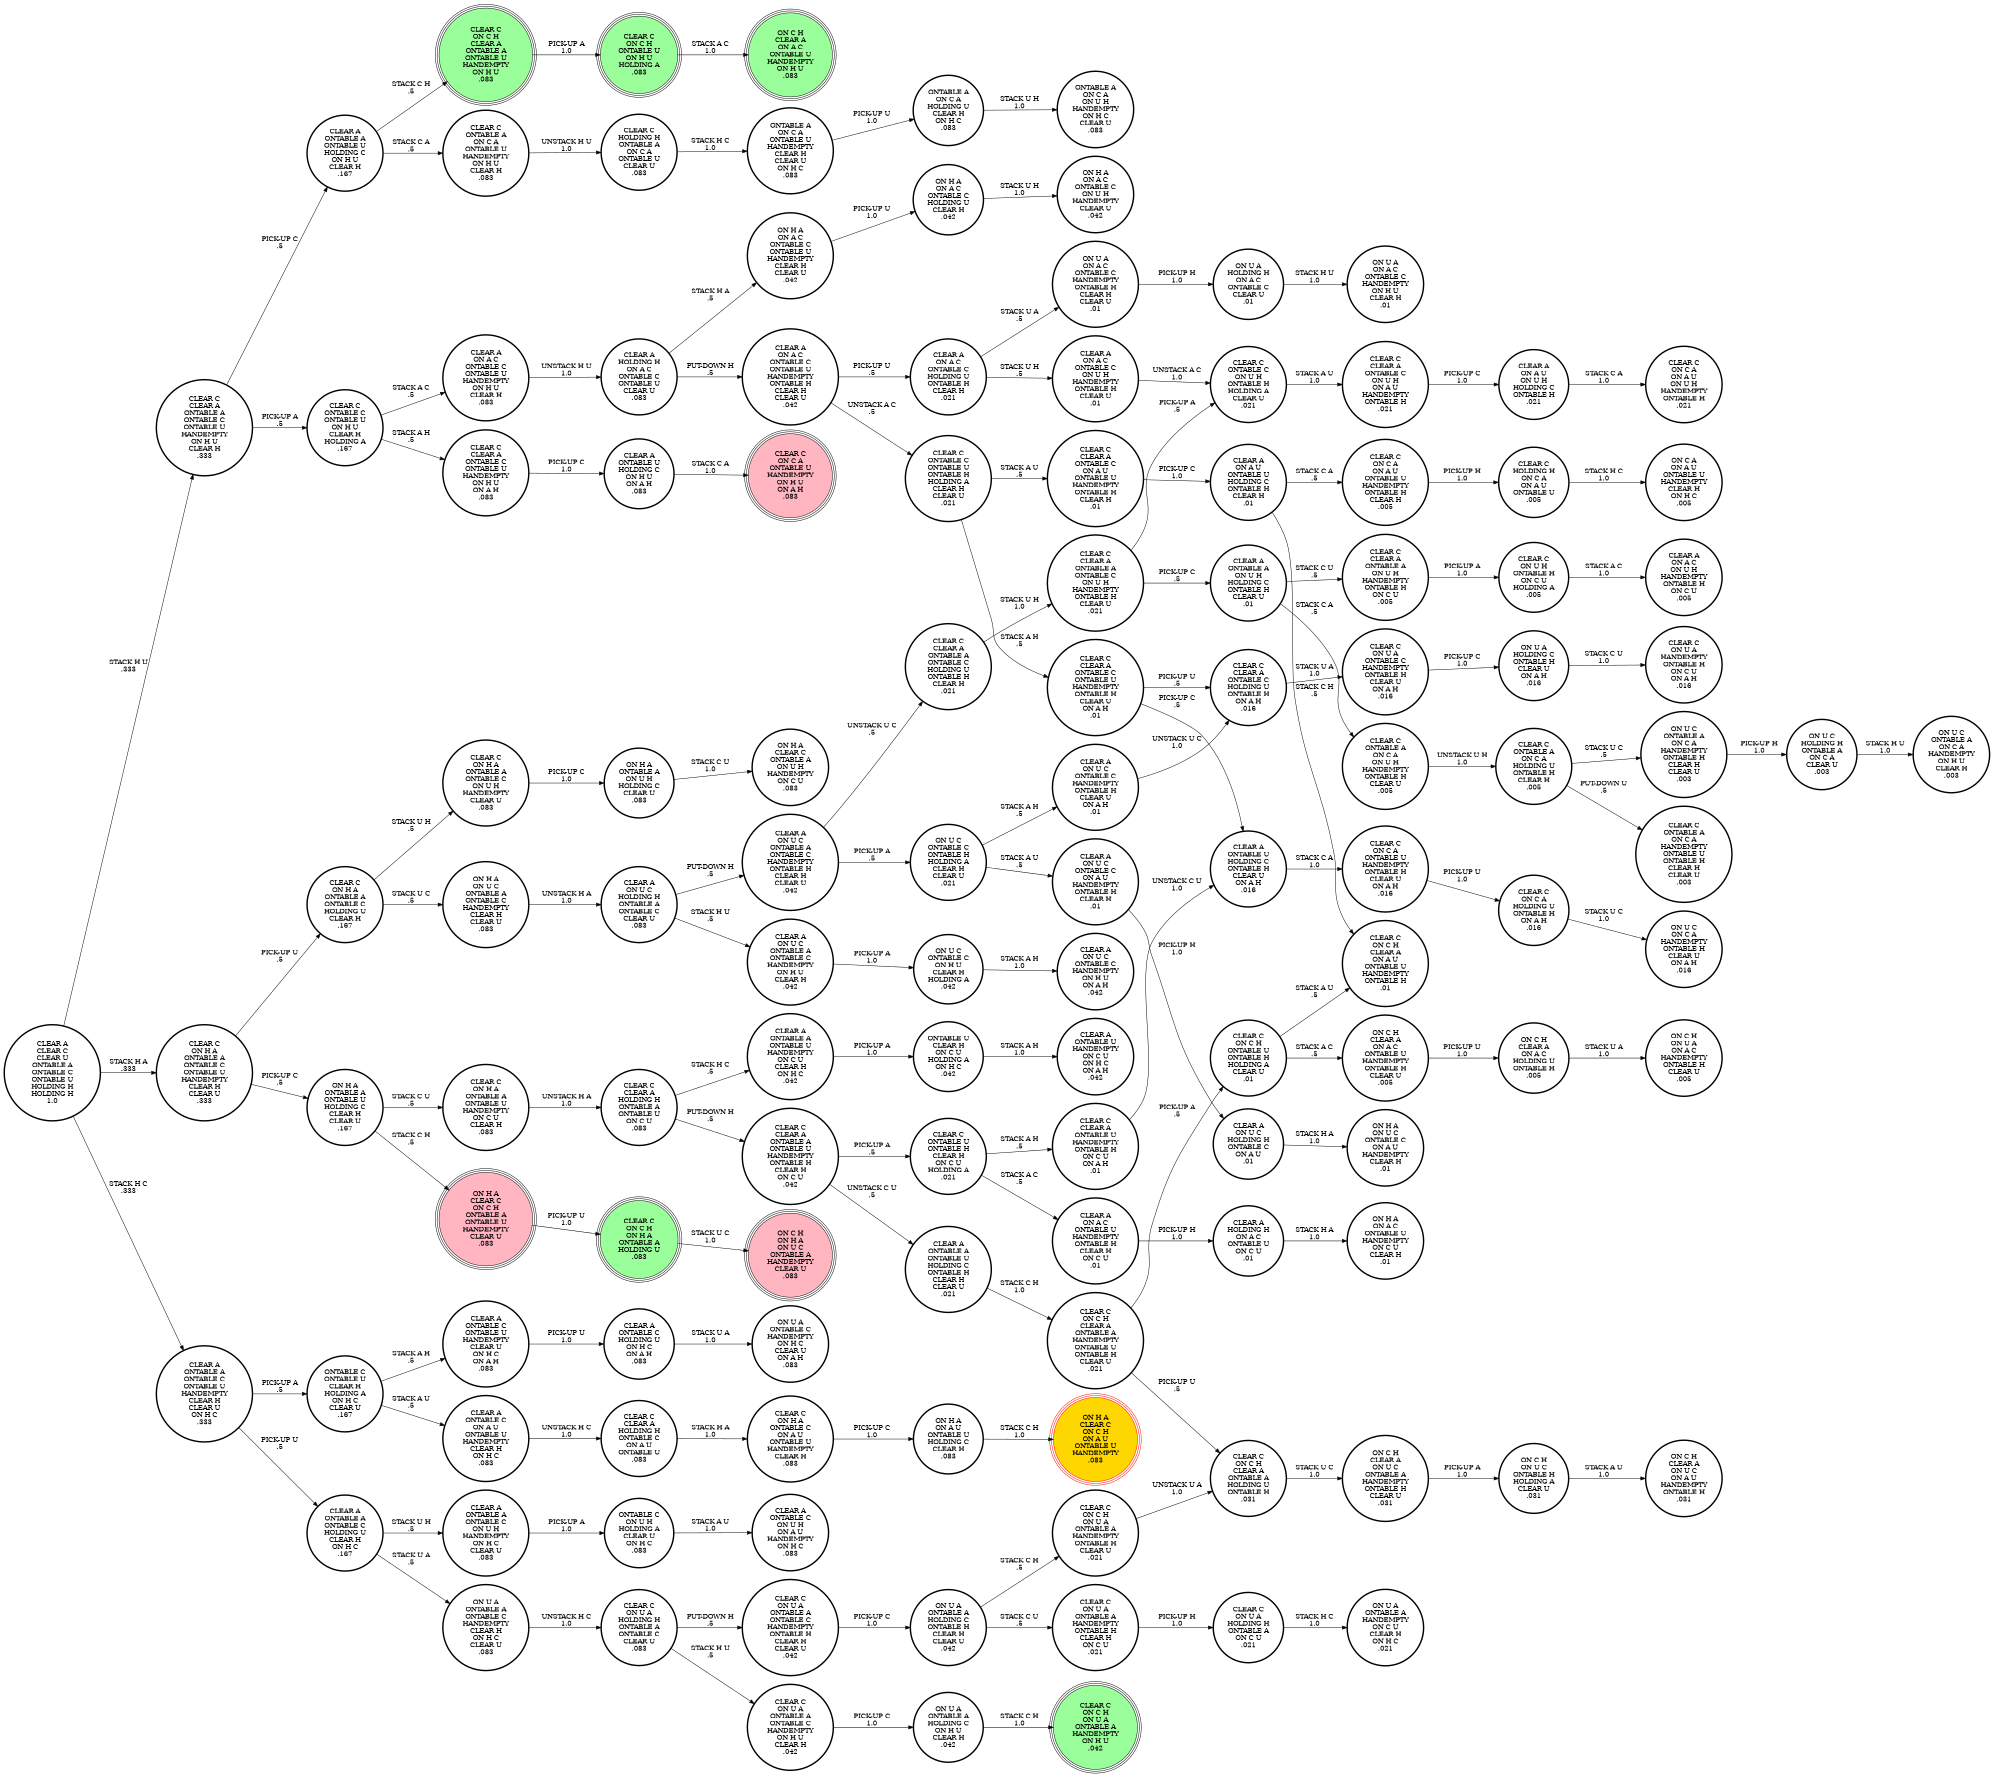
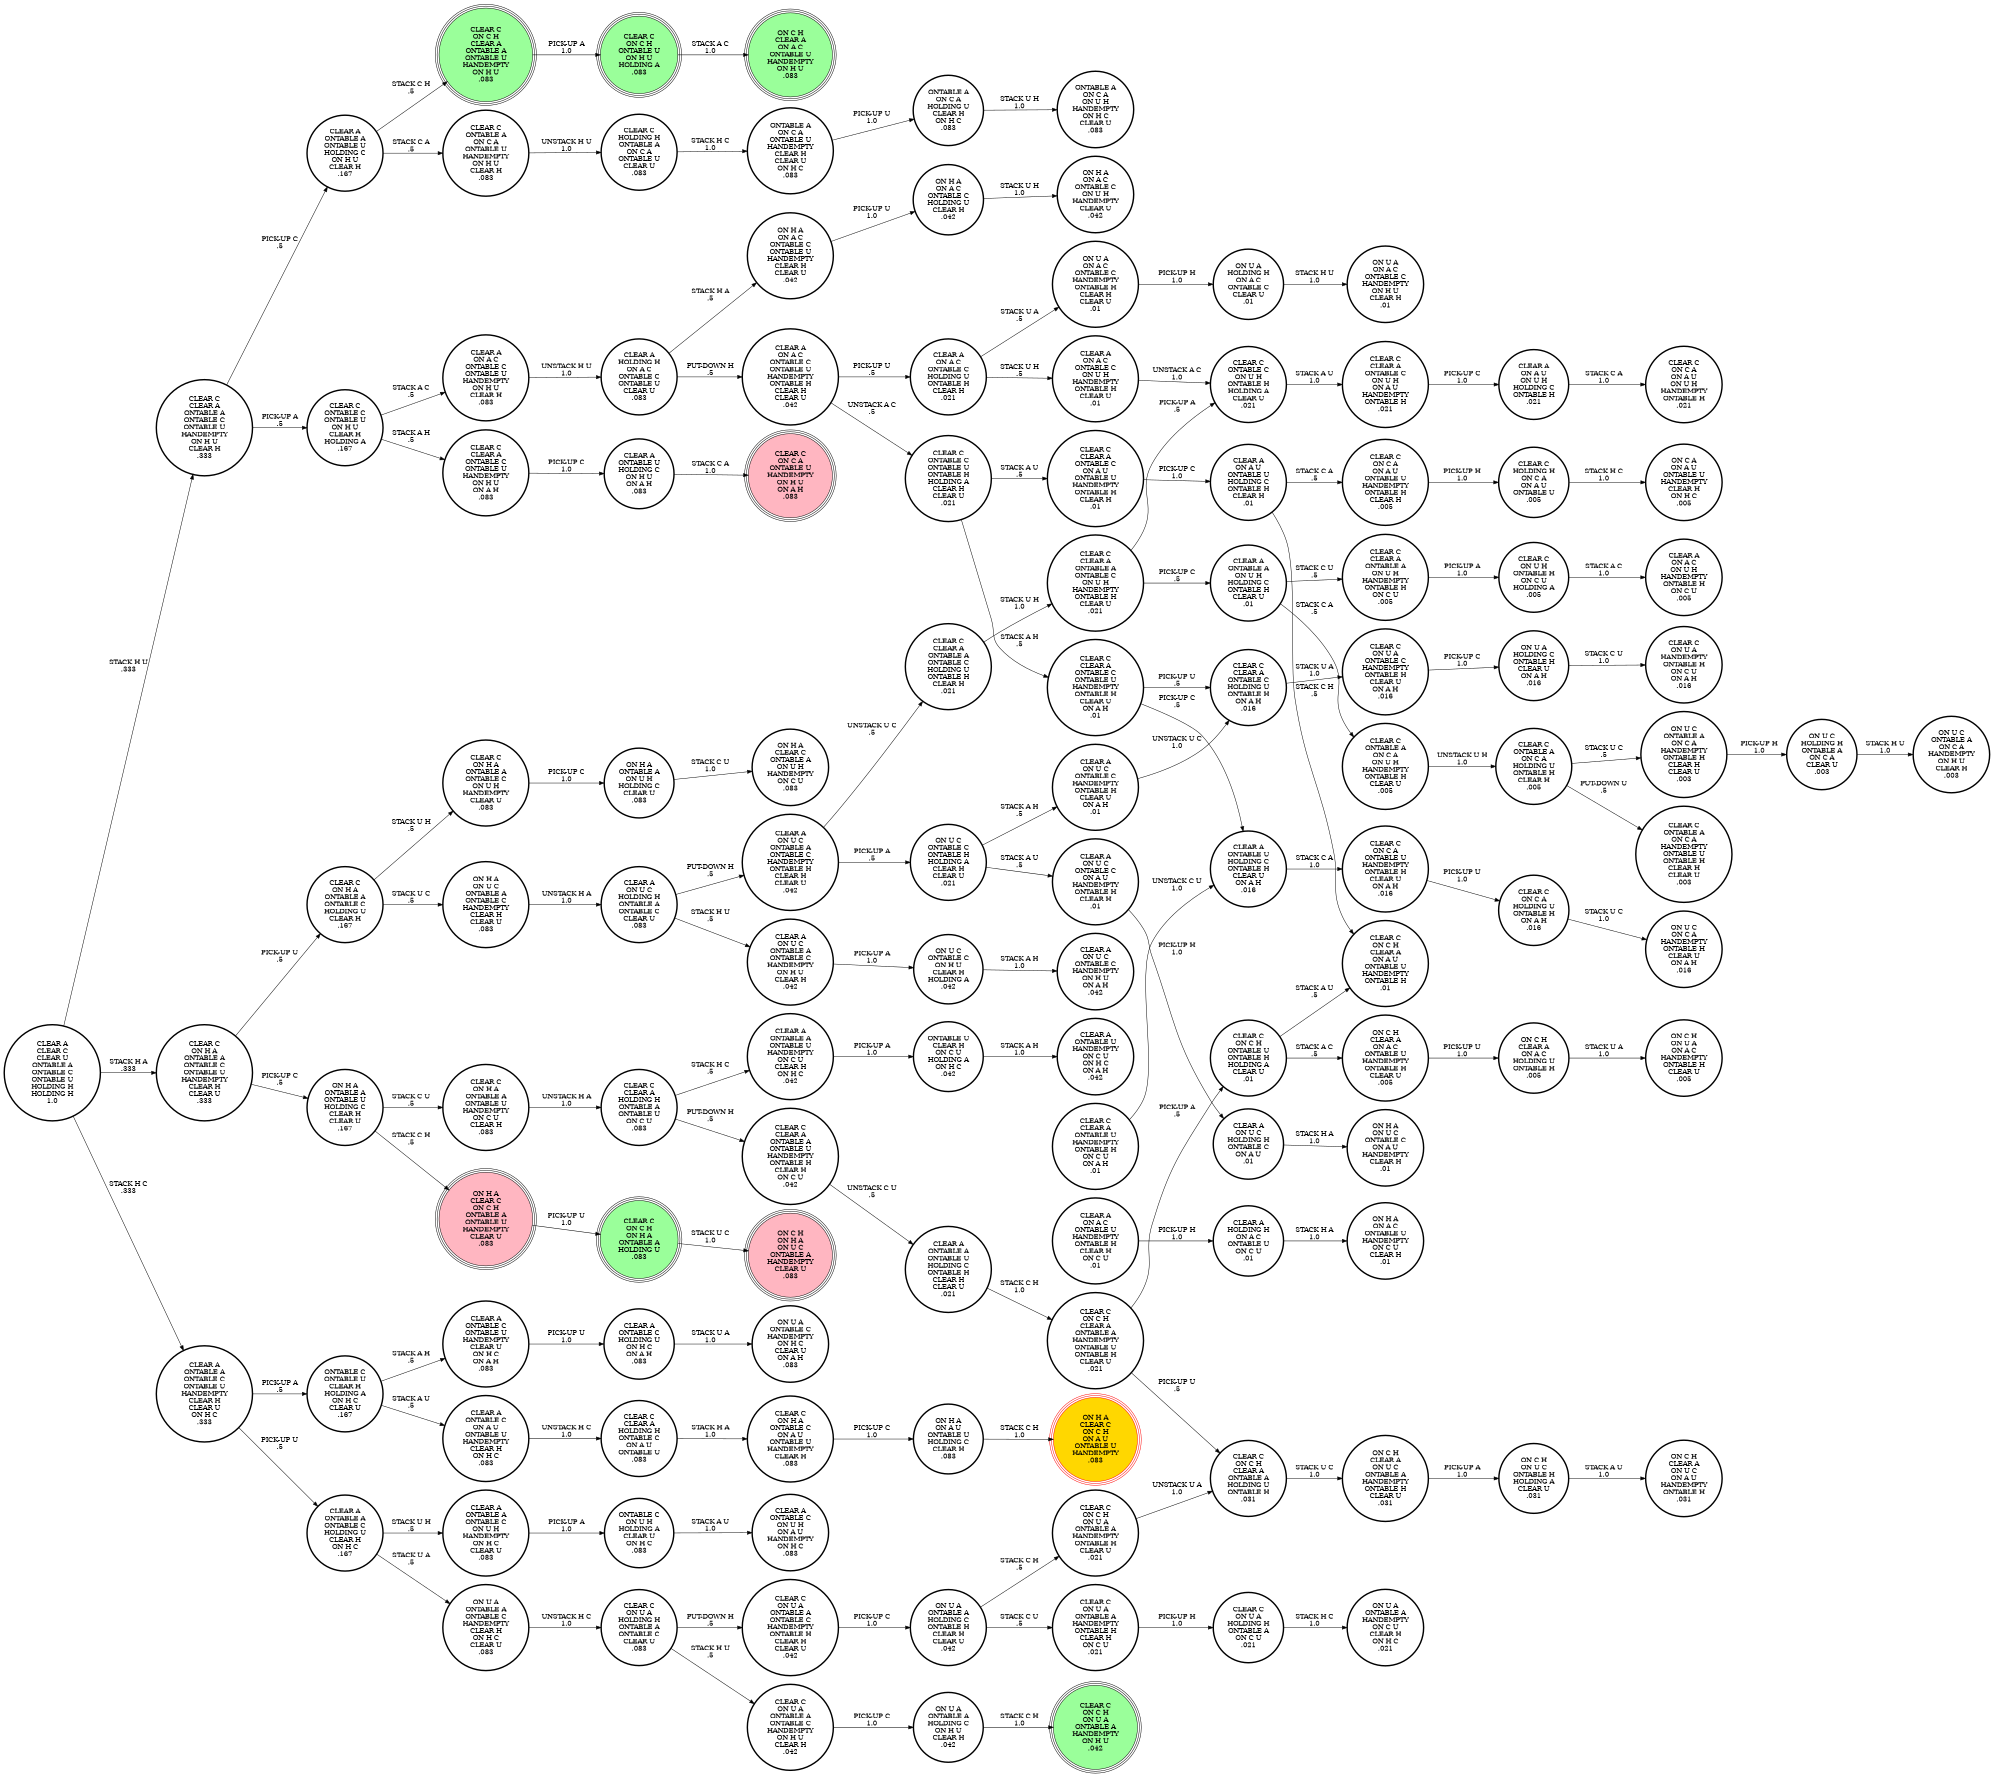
node "CLEAR C ONTABLE U ONTABLE H CLEAR H ON C U HOLDING A .021": removed
